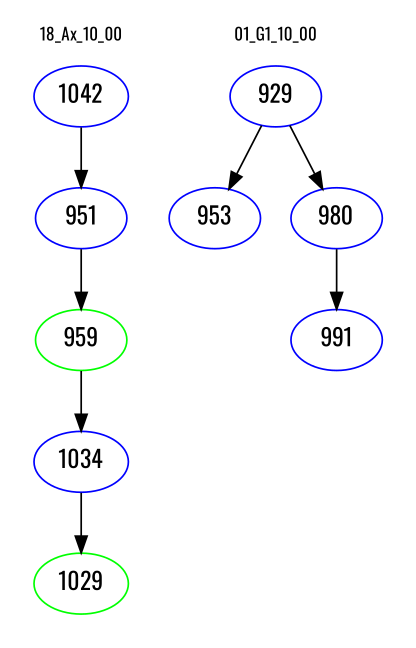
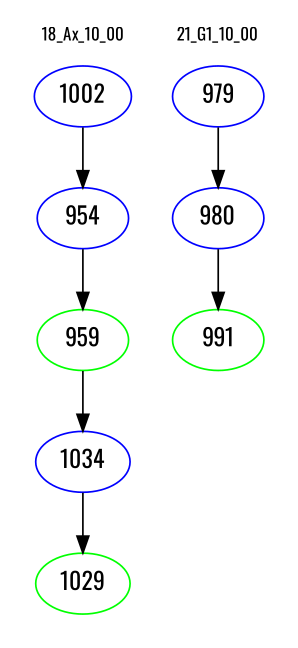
cluster "01_G1_10_00": label "01_G1_10_00" -> "21_G1_10_00"
node "1042": label "1042" -> "1002"
node "929": label "929" -> "979"
node "951": label "951" -> "954"
node "953": removed
node "991": color blue -> green
